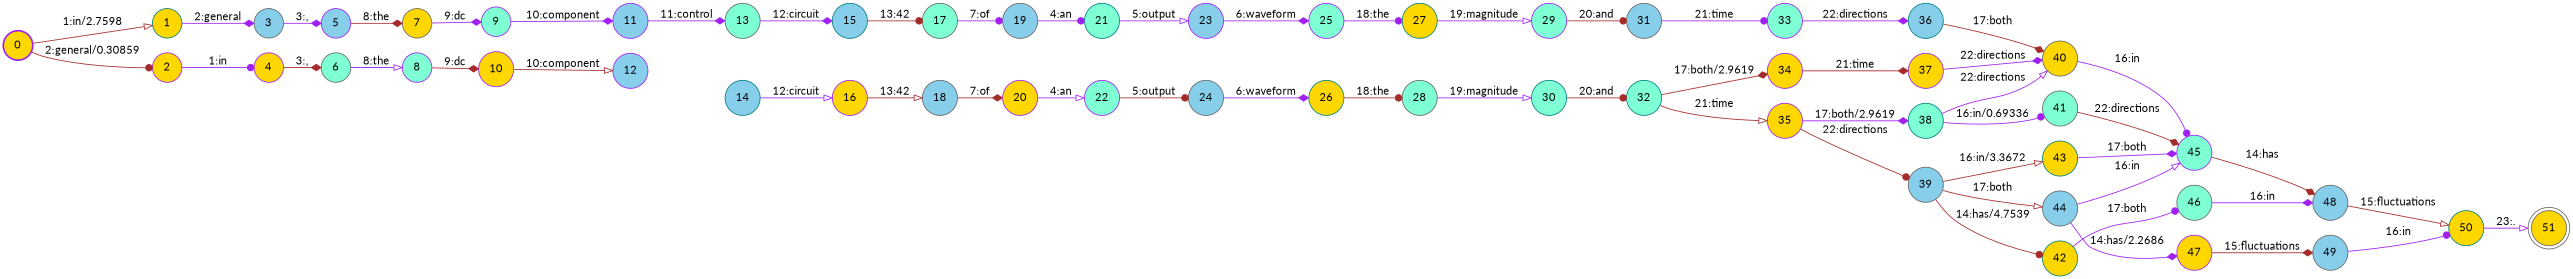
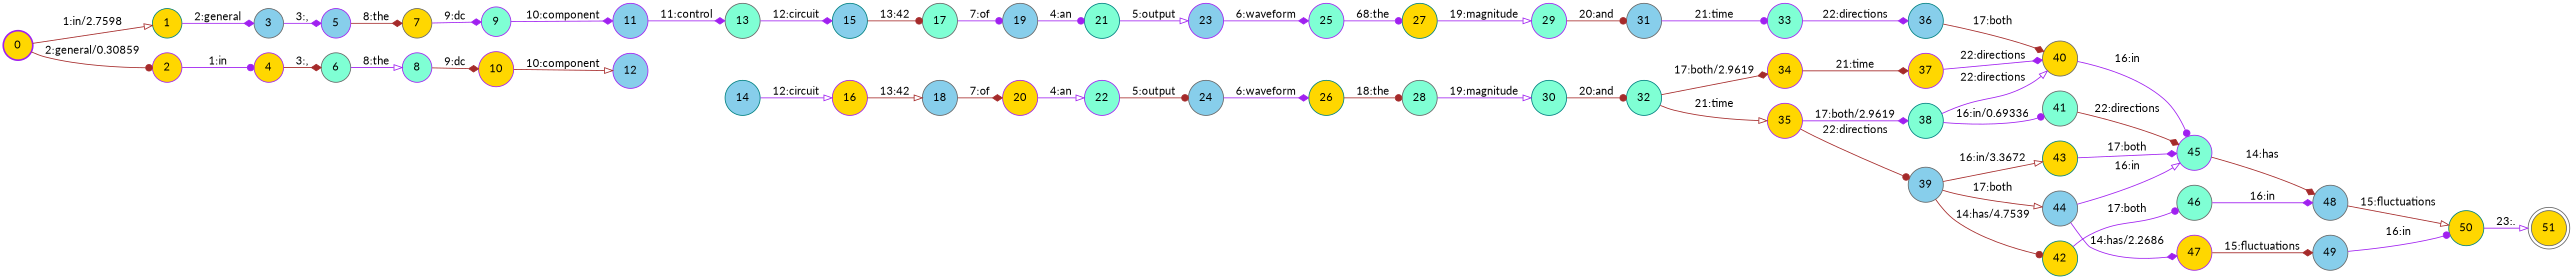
edge "25" -> "27": label "18:the" -> "68:the"
